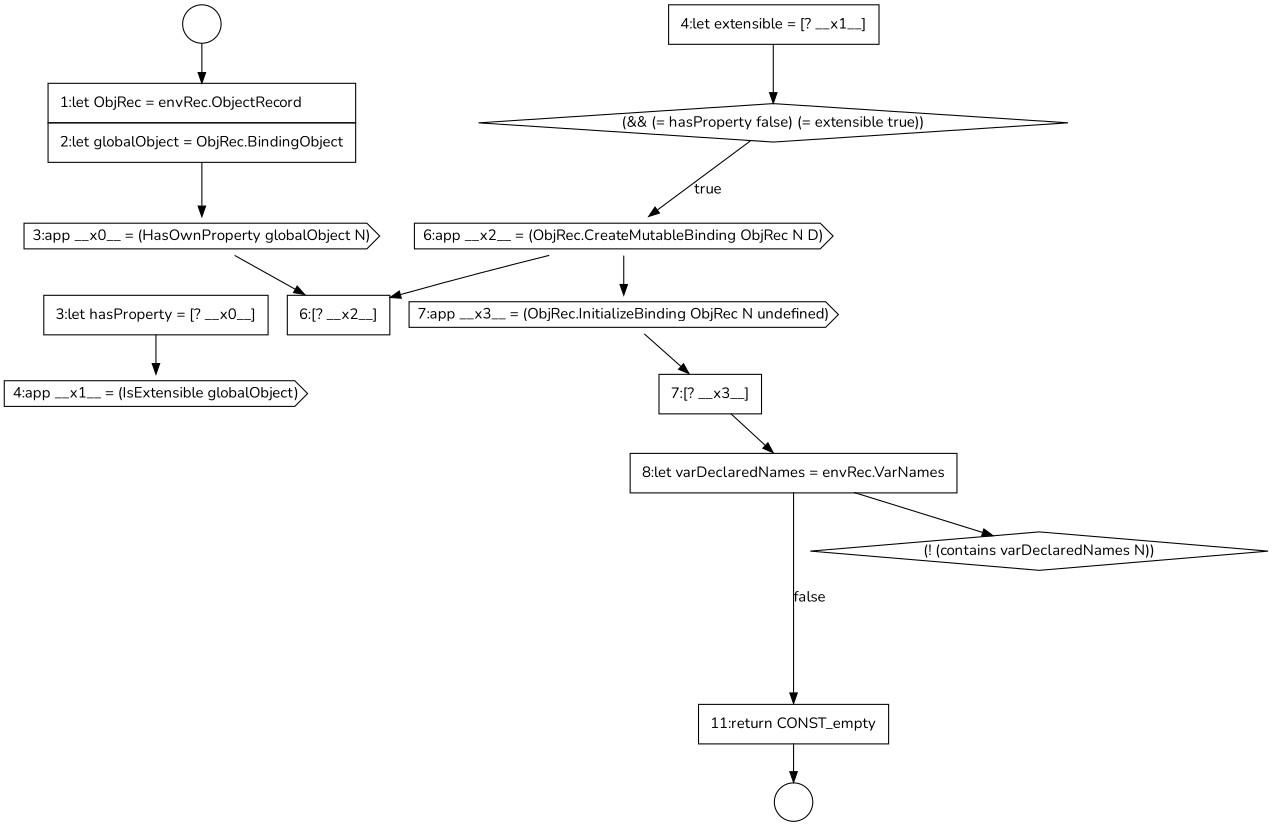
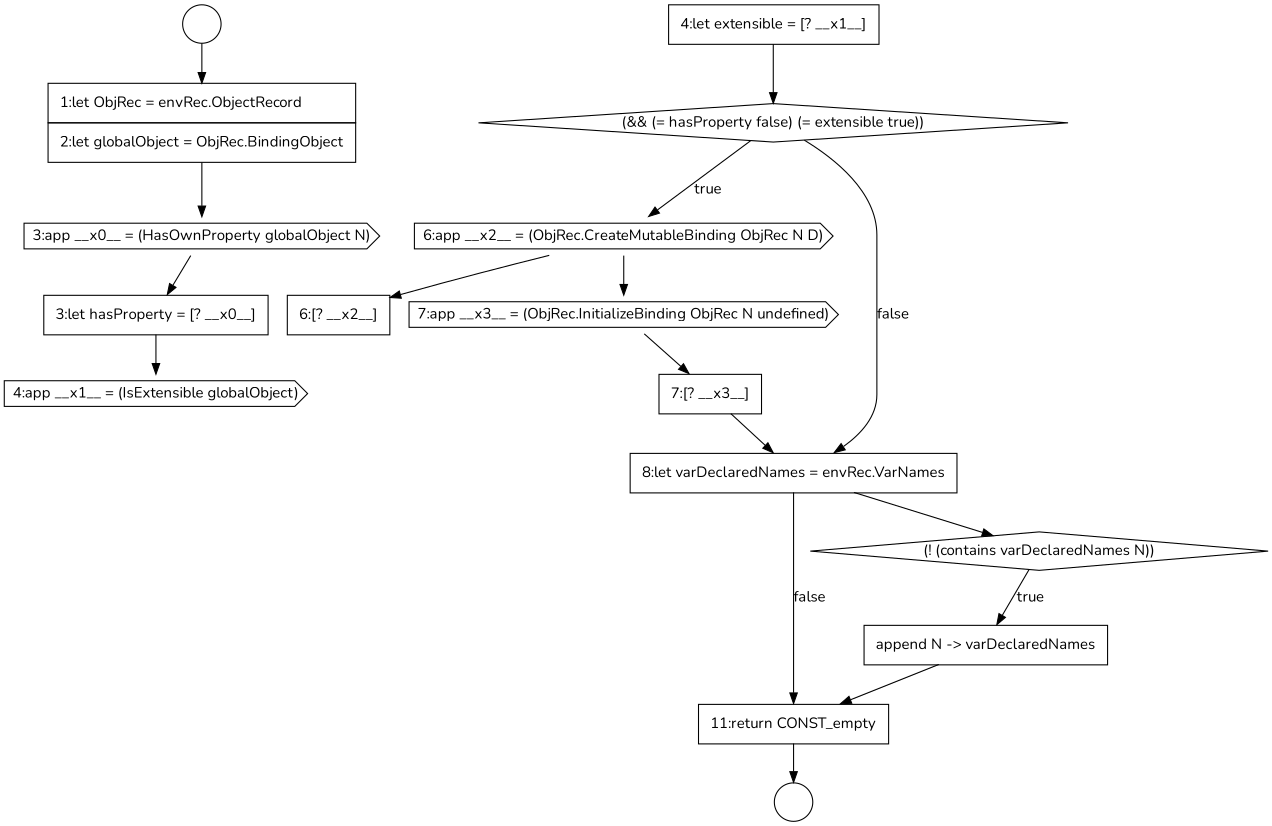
edge "3:app __x0__ = (HasOwnProperty globalObject N)" -> "6:[? __x2__]": now "3:app __x0__ = (HasOwnProperty globalObject N)" -> "3:let hasProperty = [? __x0__]"
edge "(&& (= hasProperty false) (= extensible true))" -> "8:let varDeclaredNames = envRec.VarNames": added, label "false"
node "append N -> varDeclaredNames": added
